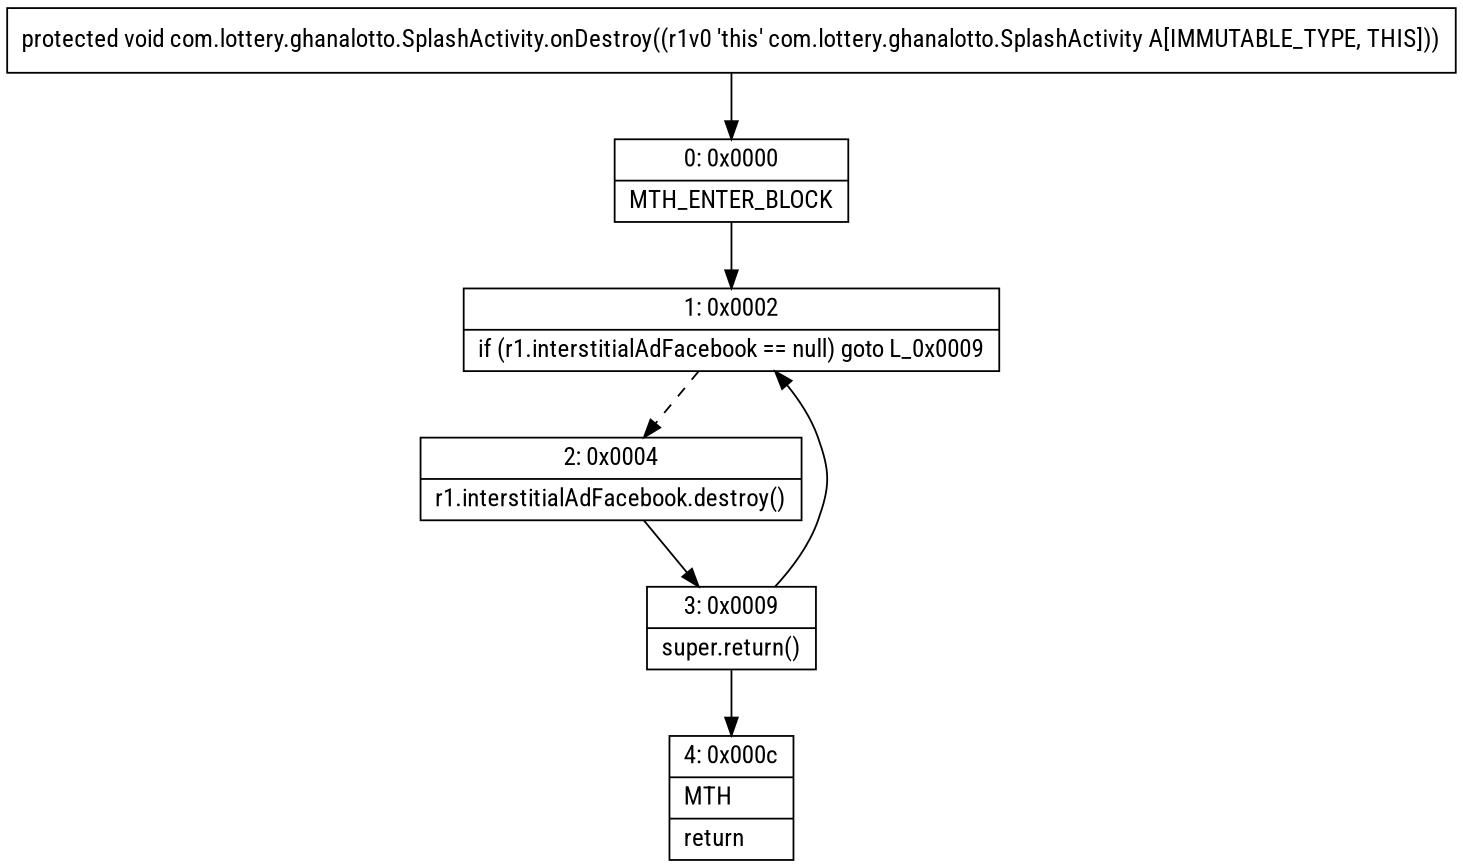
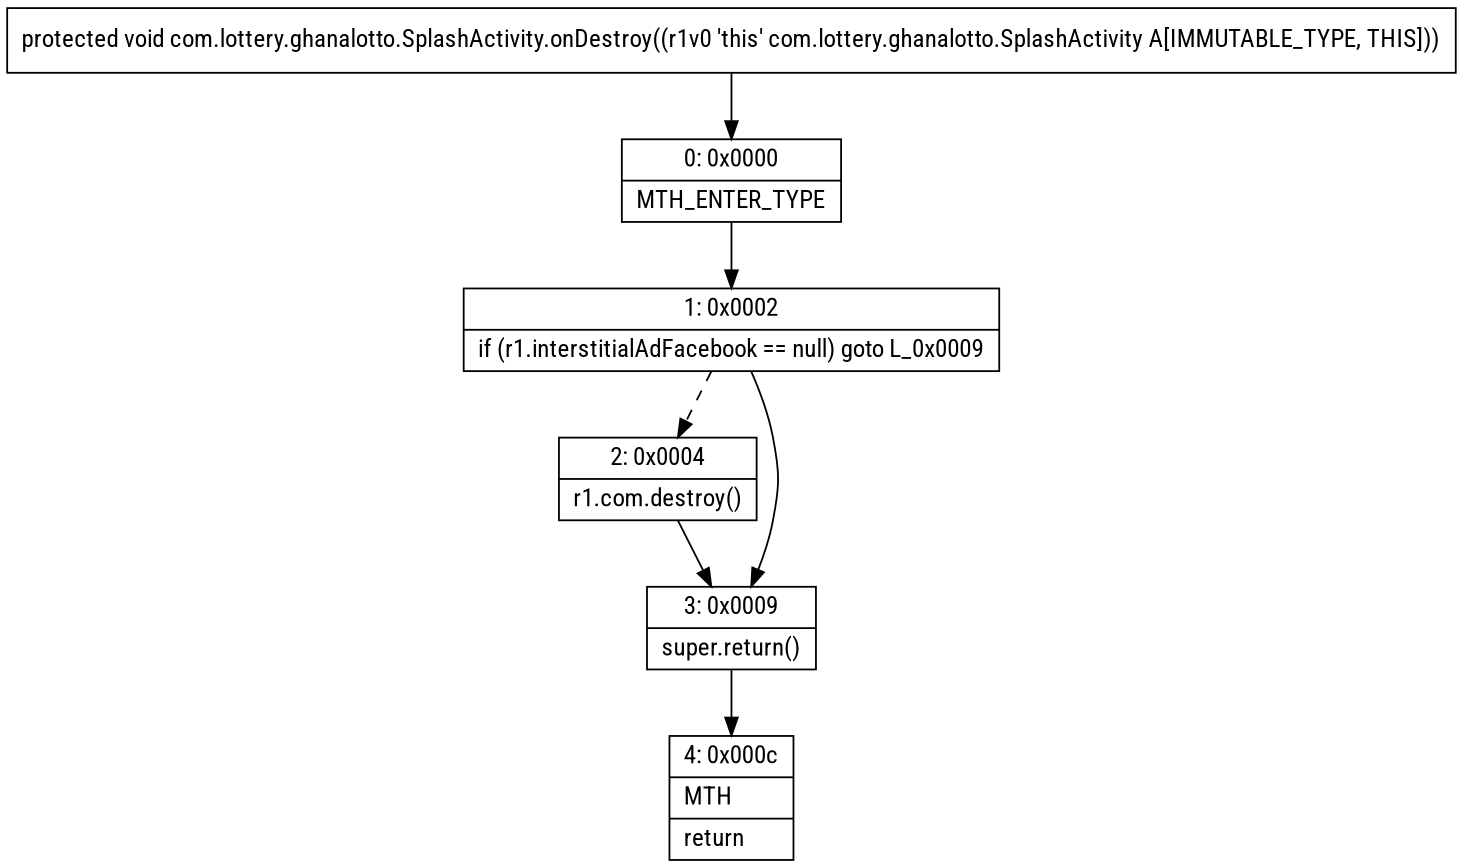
node "0: 0x0000": text "MTH_ENTER_BLOCK" -> "MTH_ENTER_TYPE"
edge "3: 0x0009" -> "1: 0x0002": reversed
node "2: 0x0004": text "r1.interstitialAdFacebook.destroy()" -> "r1.com.destroy()"
